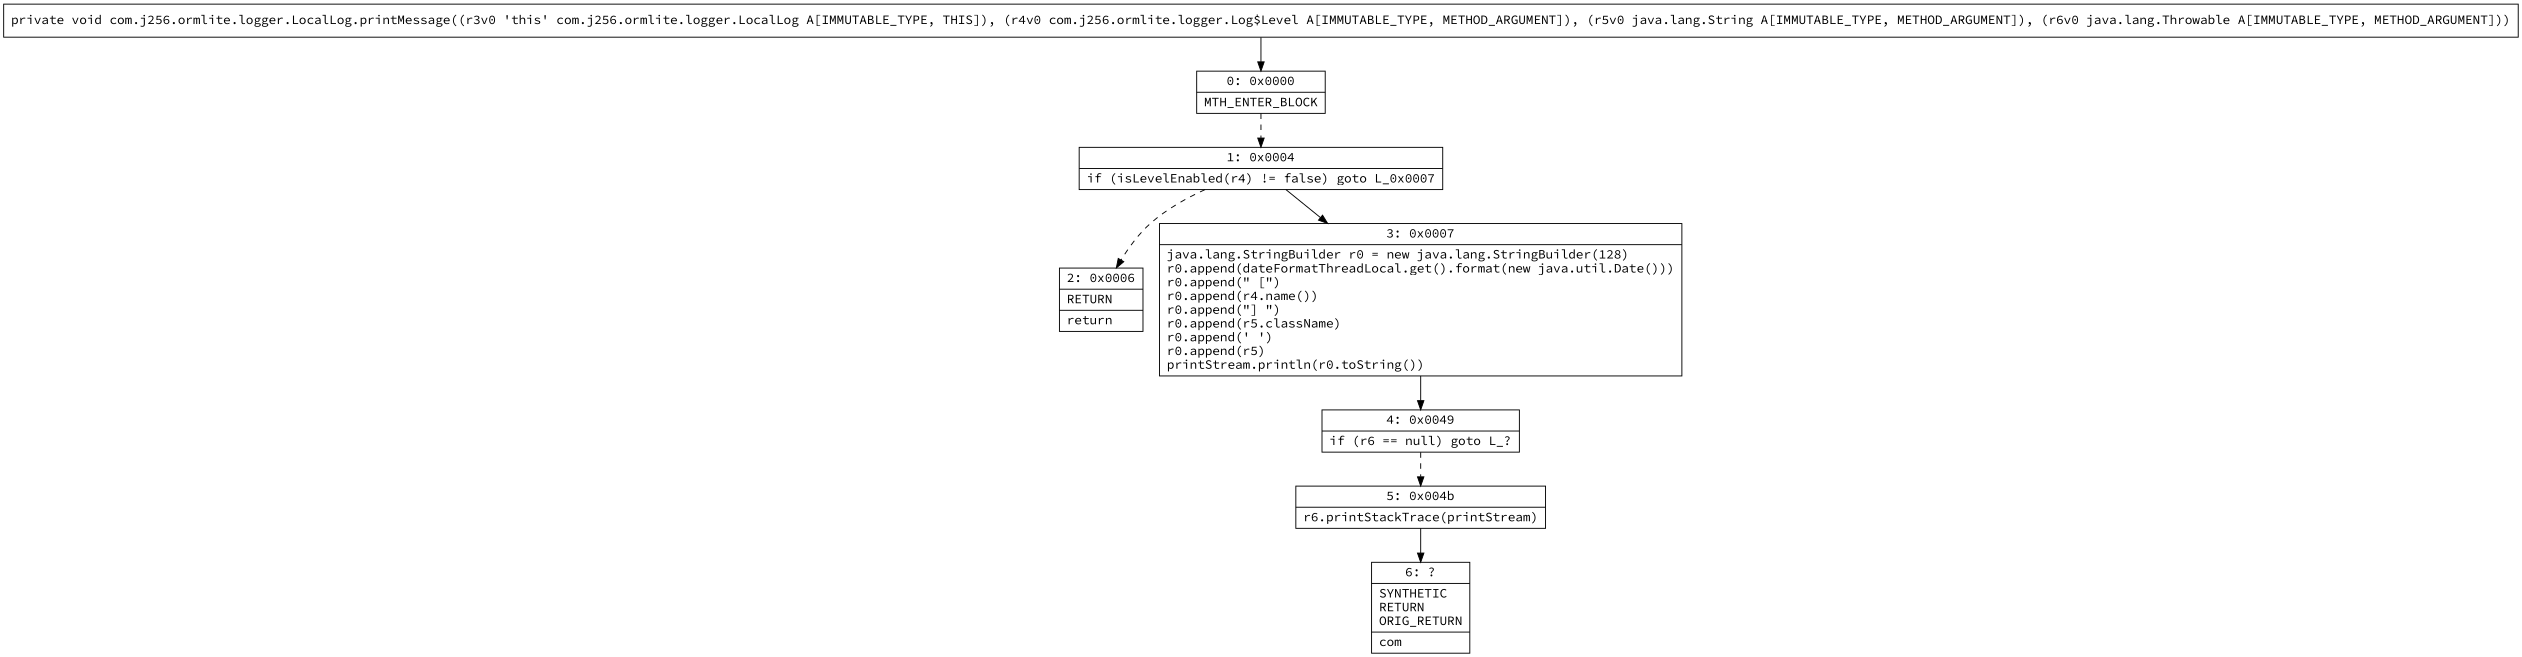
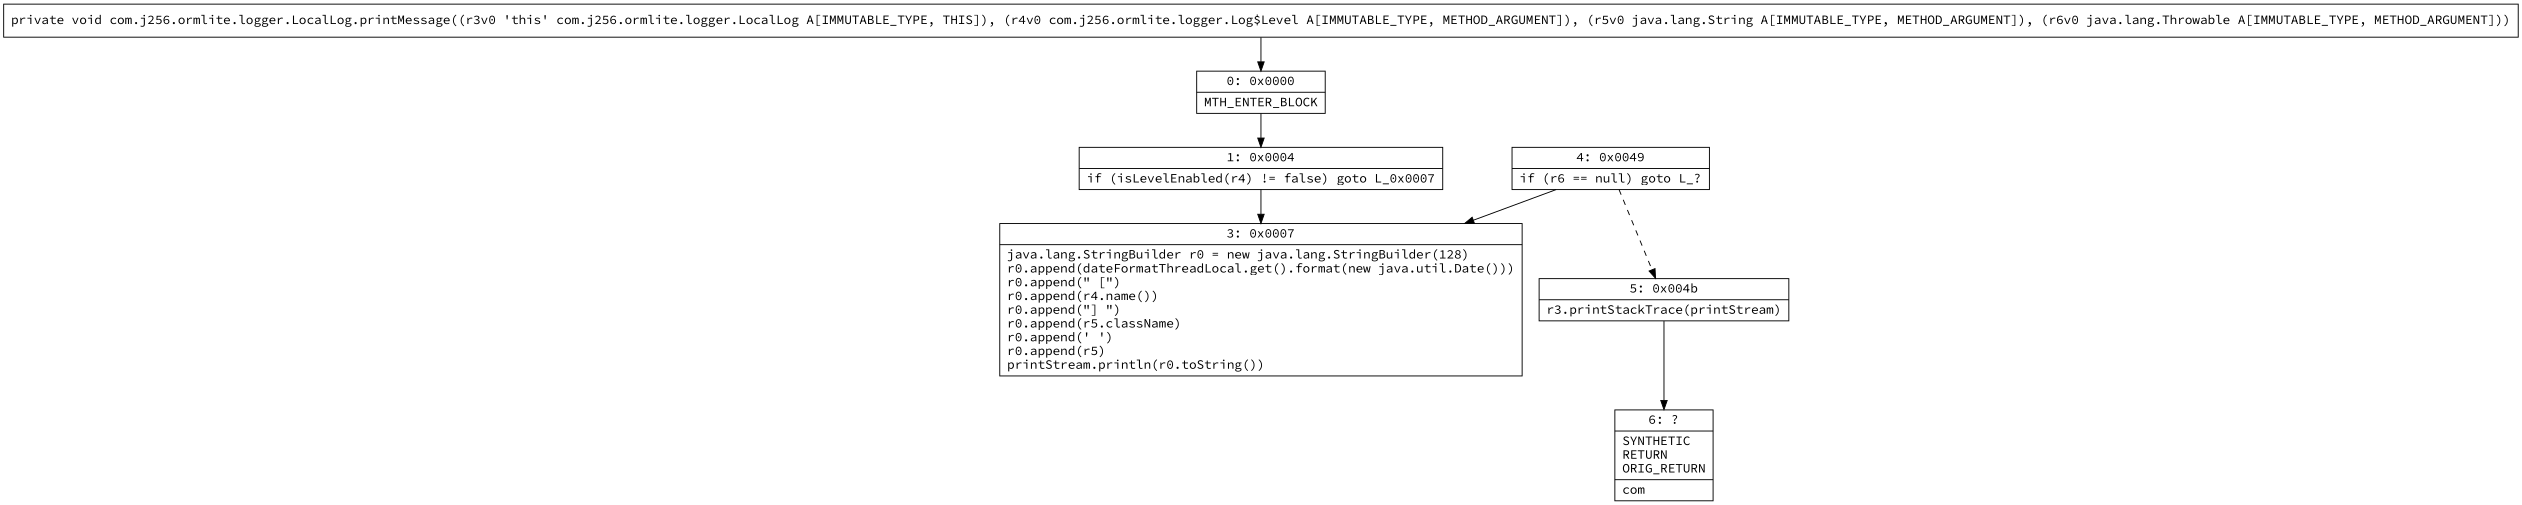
edge "0: 0x0000" -> "1: 0x0004": style dashed -> solid
node "2: 0x0006": removed
edge "3: 0x0007" -> "4: 0x0049": reversed
node "5: 0x004b": text "r6.printStackTrace(printStream)" -> "r3.printStackTrace(printStream)"
